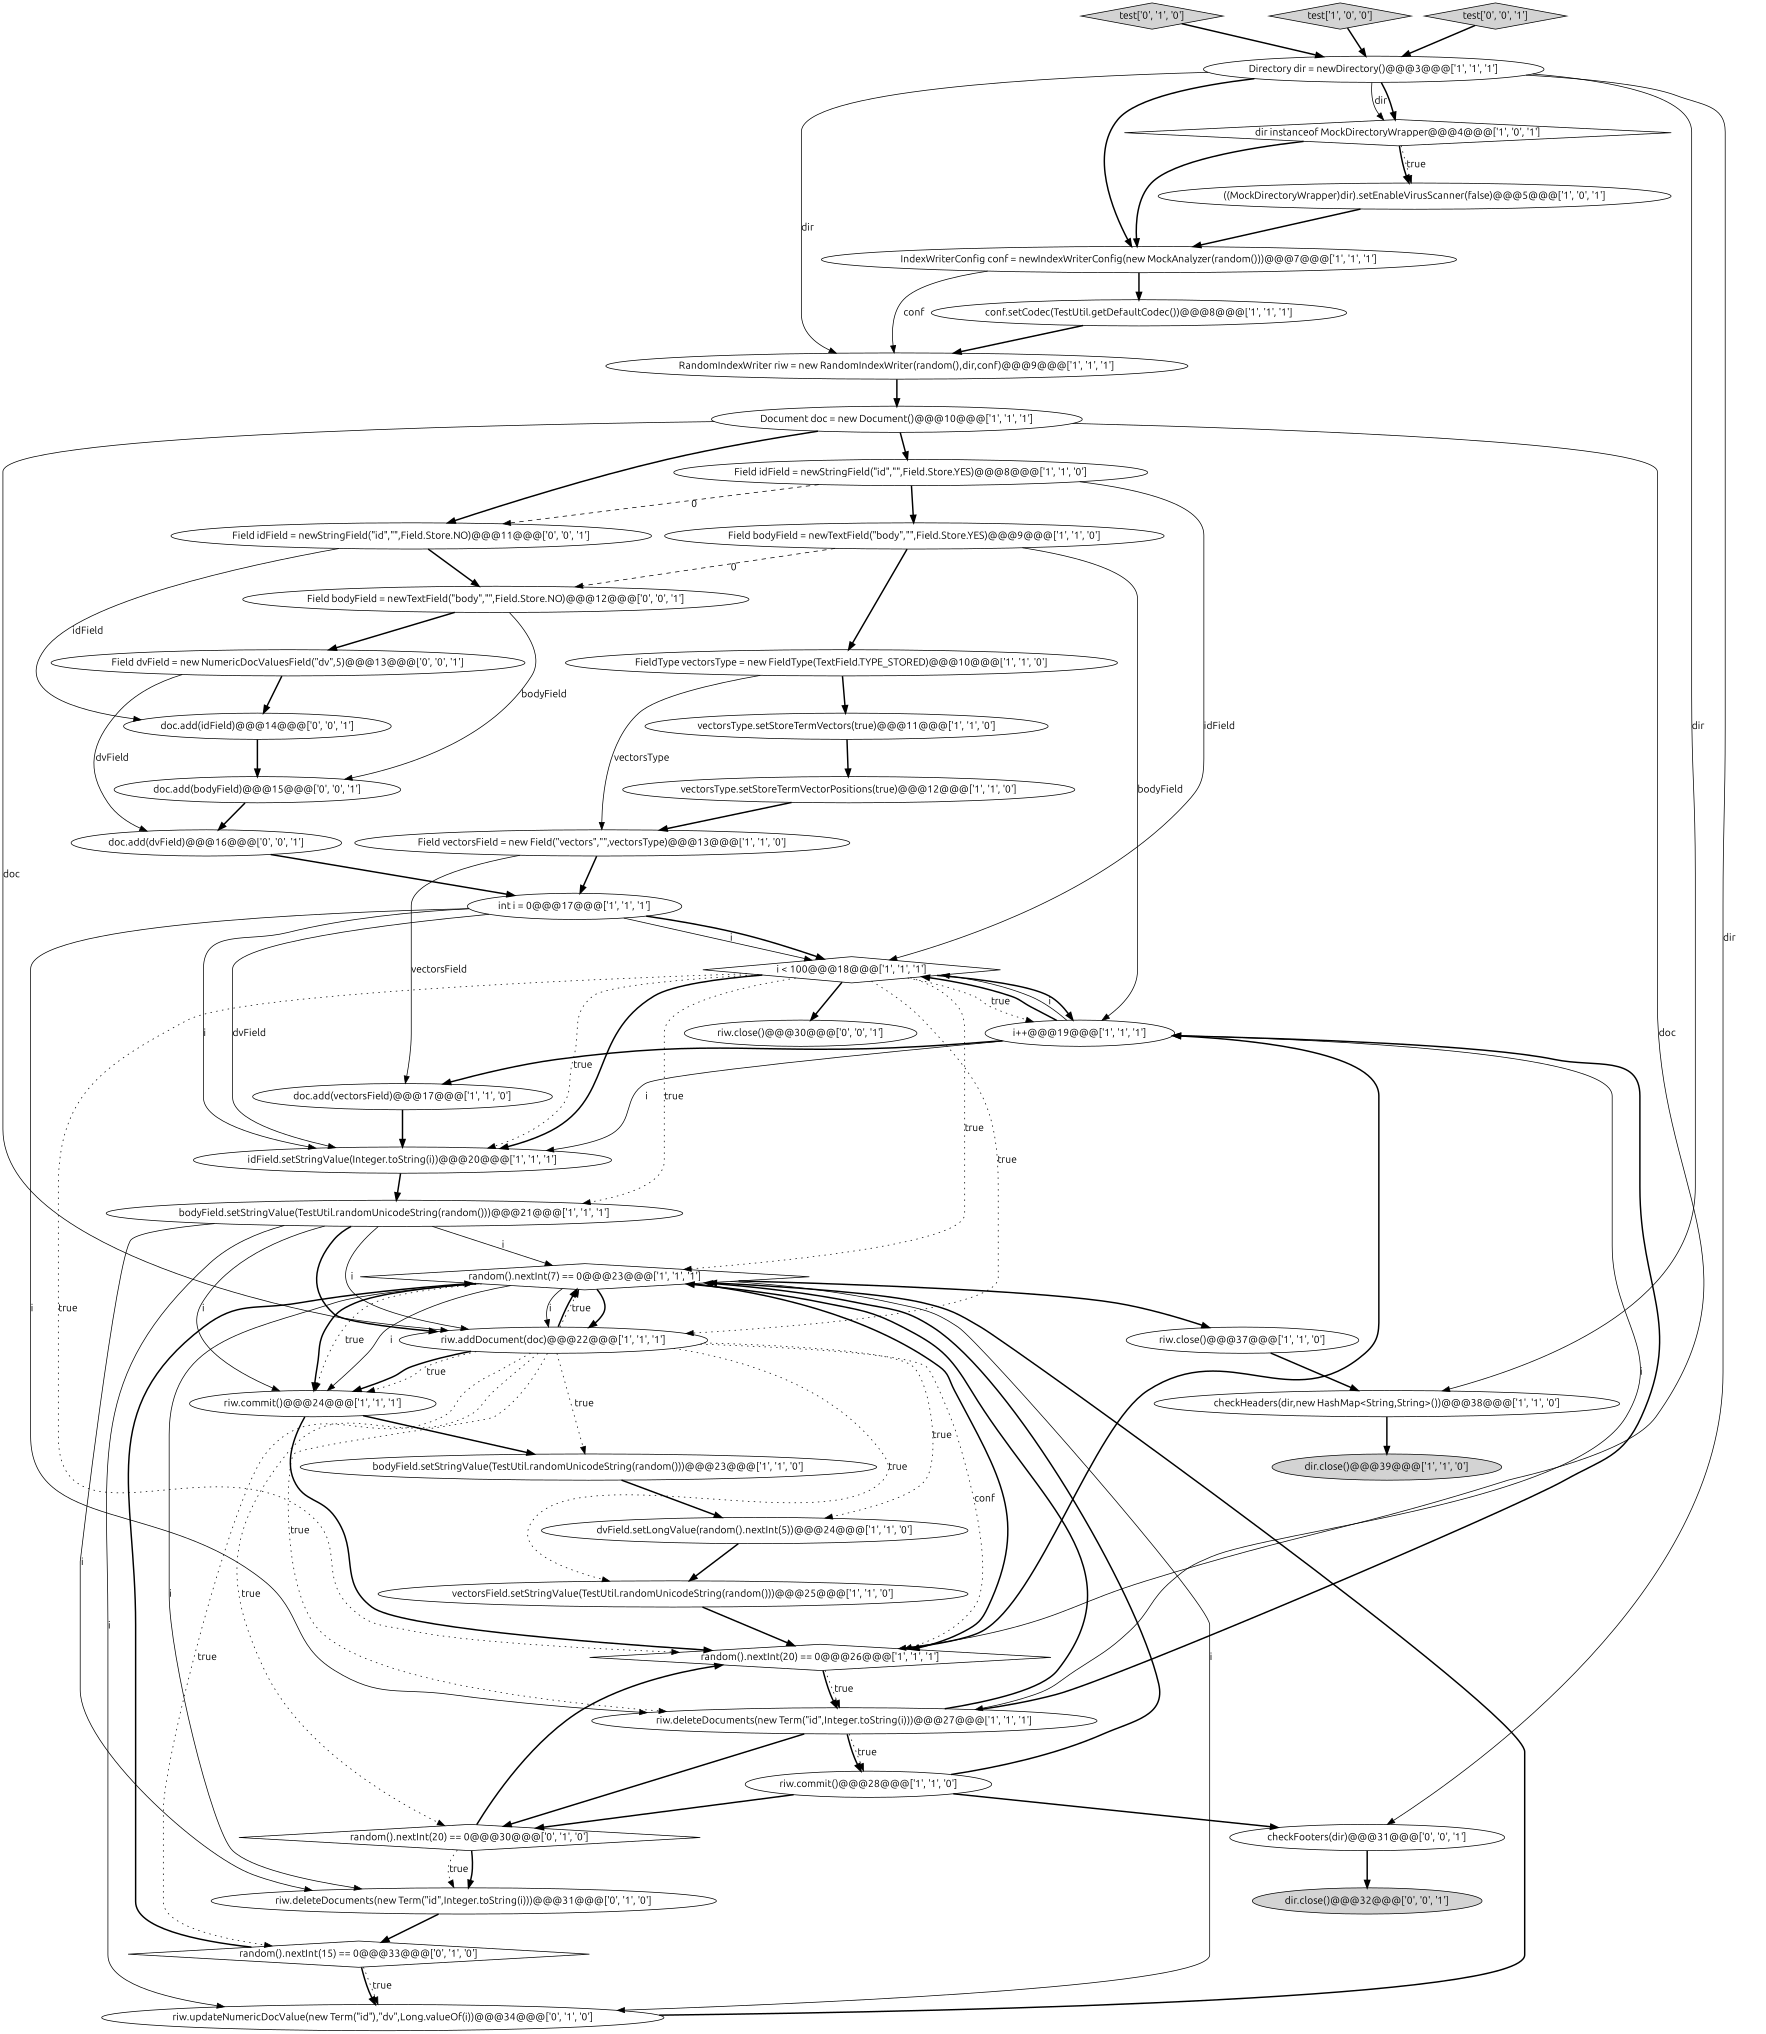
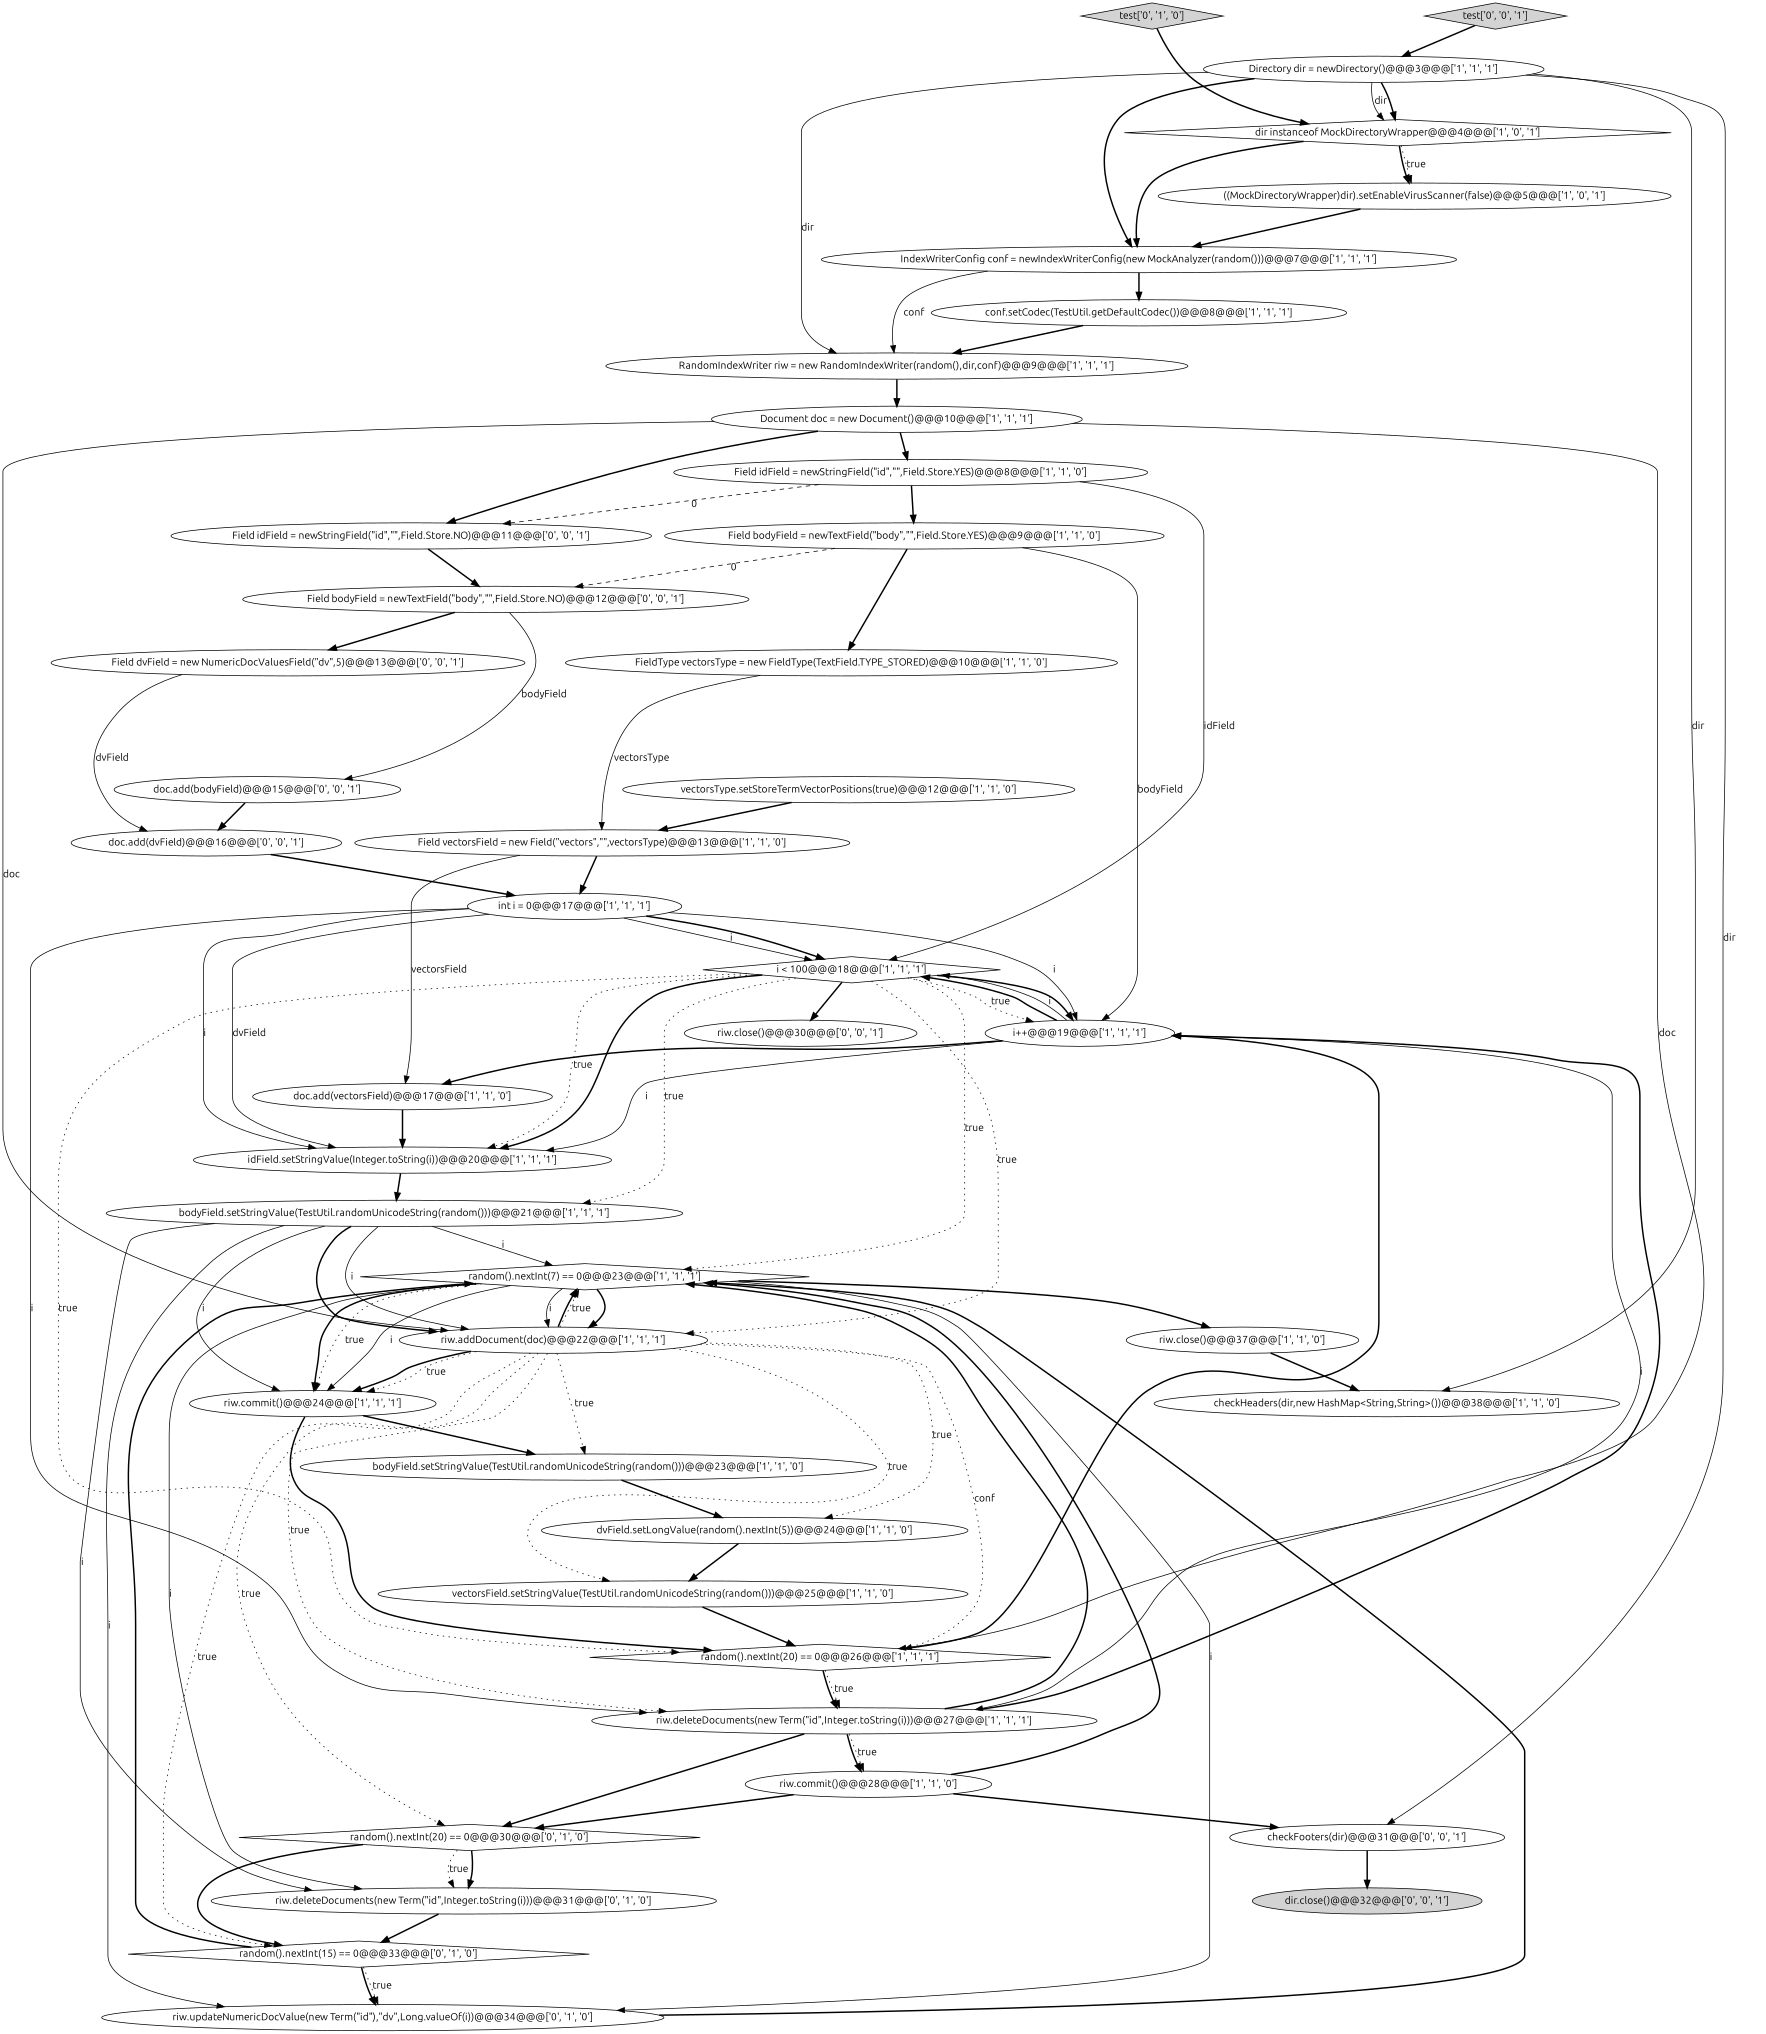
node "test['1', '0', '0']": removed
edge "test['0', '1', '0']" -> "Directory dir = newDirectory()@@@3@@@['1', '1', '1']": now "test['0', '1', '0']" -> "dir instanceof MockDirectoryWrapper@@@4@@@['1', '0', '1']"
node "doc.add(idField)@@@14@@@['0', '0', '1']": removed
node "vectorsType.setStoreTermVectors(true)@@@11@@@['1', '1', '0']": removed
edge "int i = 0@@@17@@@['1', '1', '1']" -> "i++@@@19@@@['1', '1', '1']": added, label "i"
edge "random().nextInt(7) == 0@@@23@@@['1', '1', '1']" -> "random().nextInt(20) == 0@@@26@@@['1', '1', '1']": removed
node "dir.close()@@@39@@@['1', '1', '0']": removed
edge "random().nextInt(20) == 0@@@30@@@['0', '1', '0']" -> "random().nextInt(20) == 0@@@26@@@['1', '1', '1']": now "random().nextInt(20) == 0@@@30@@@['0', '1', '0']" -> "random().nextInt(15) == 0@@@33@@@['0', '1', '0']"
